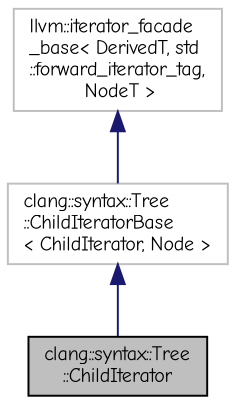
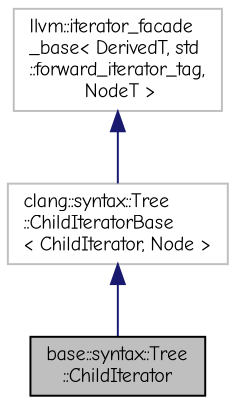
node "clang::syntax::Tree ::ChildIterator": label "clang::syntax::Tree ::ChildIterator" -> "base::syntax::Tree ::ChildIterator"
